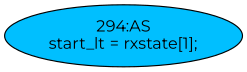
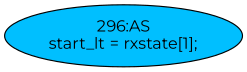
node "294:AS start_lt = rxstate[1];": label "294:AS start_lt = rxstate[1];" -> "296:AS start_lt = rxstate[1];"
